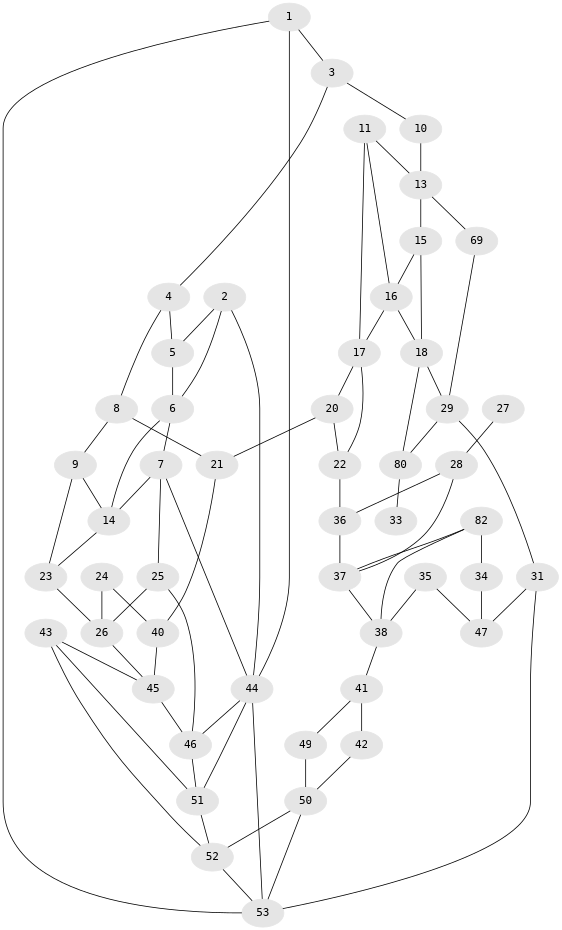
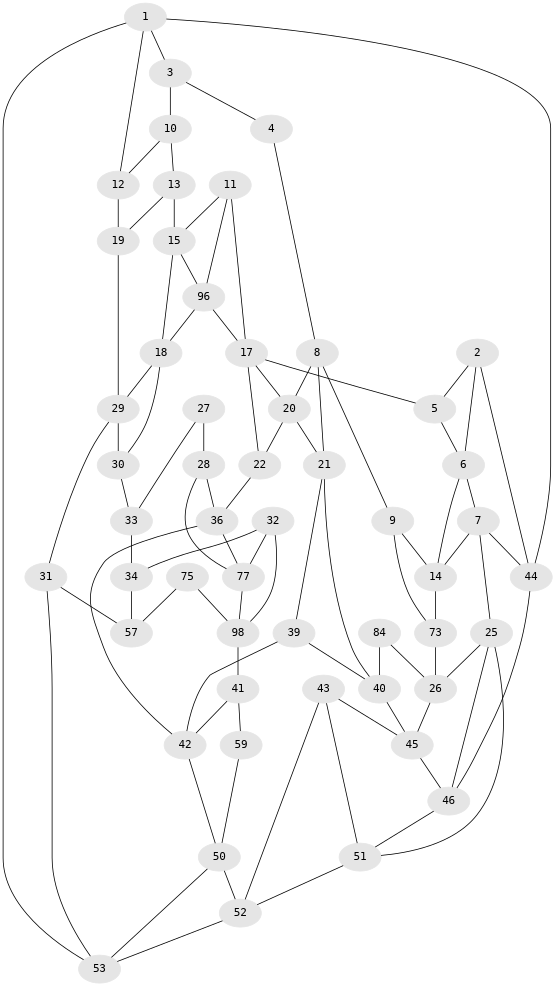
edge "11" -- "13": now "11" -- "15"
node "12": added
node "69": label "69" -> "19"
node "16": label "16" -> "96"
edge "4" -- "5": now "17" -- "5"
edge "8" -- "20": added
edge "27" -- "33": added
node "80": label "80" -> "30"
node "82": label "82" -> "32"
edge "33" -- "34": added
node "23": label "23" -> "73"
node "24": label "24" -> "84"
node "37": label "37" -> "77"
node "35": label "35" -> "75"
edge "36" -- "42": added
node "39": added
node "38": label "38" -> "98"
node "47": label "47" -> "57"
edge "44" -- "51": now "25" -- "51"
node "49": label "49" -> "59"
edge "44" -- "53": removed
